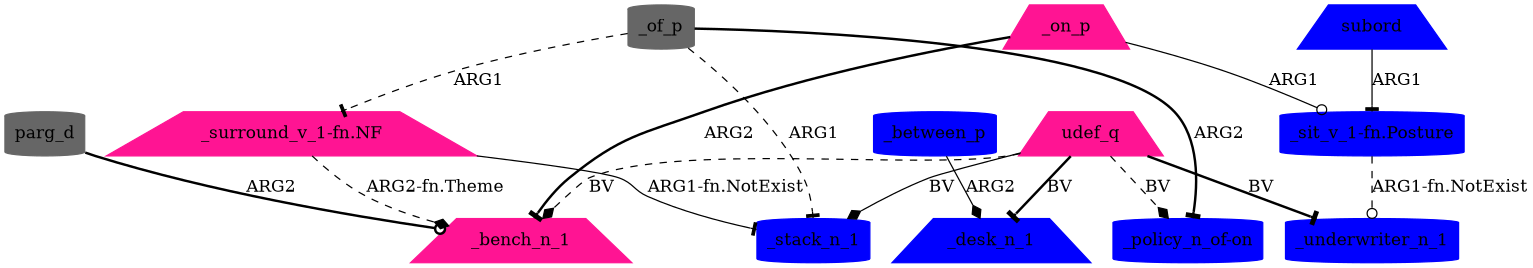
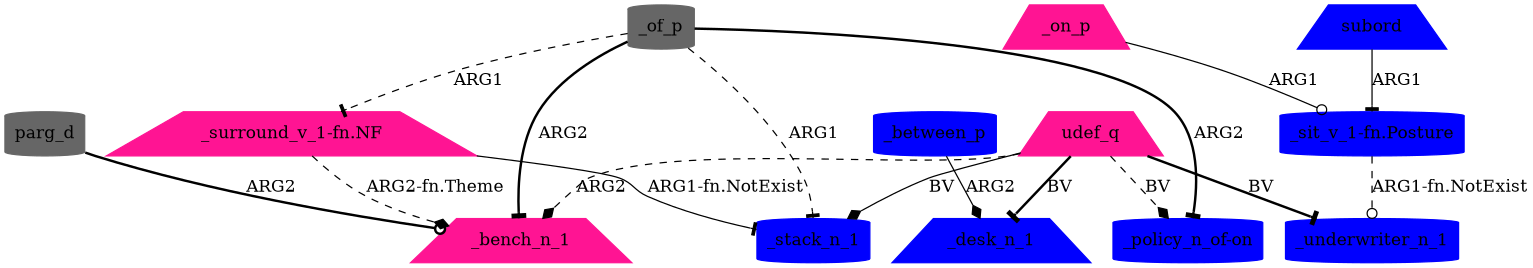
edge "_on_p" -> "_bench_n_1": now "_of_p" -> "_bench_n_1"
edge "udef_q" -> "_bench_n_1": label "BV" -> "ARG2"
